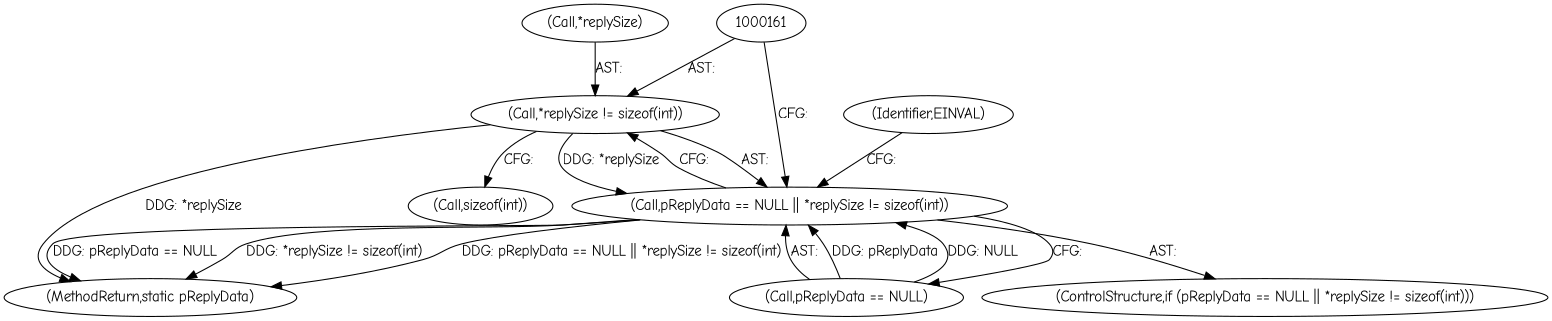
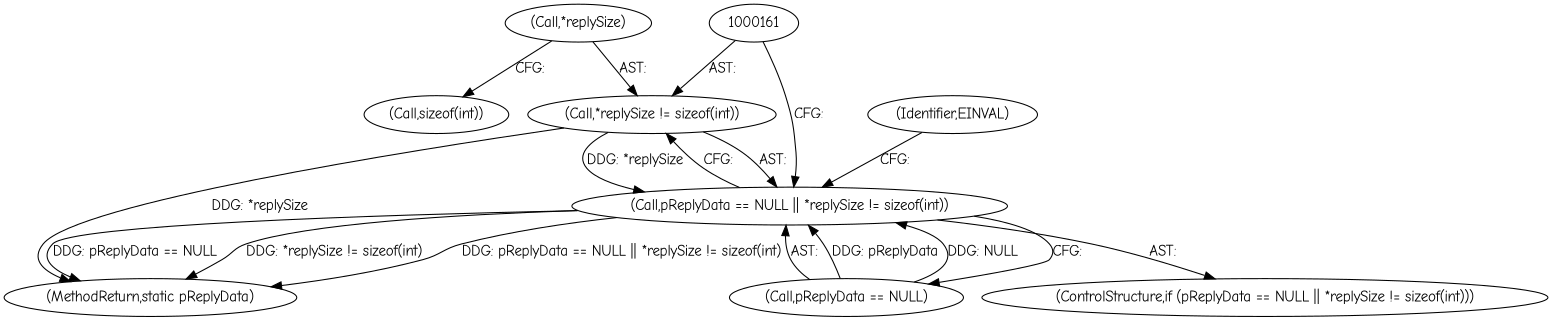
edge "(Call,*replySize != sizeof(int))" -> "(Call,sizeof(int))": now "(Call,*replySize)" -> "(Call,sizeof(int))"
